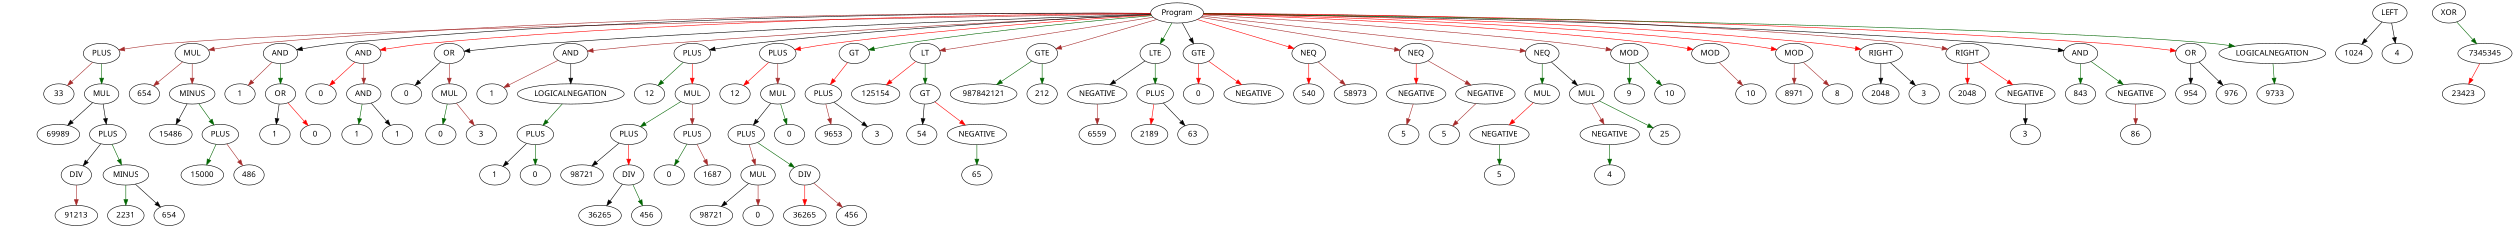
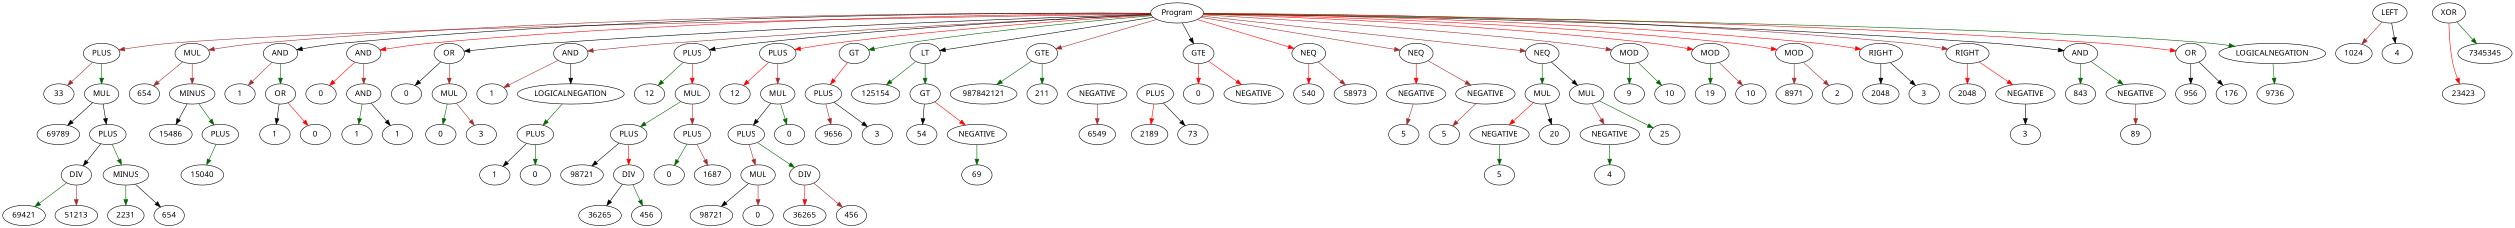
edge "LEFT" -> "1024": color black -> brown
edge "Program" -> "LT": color brown -> black
node "LTE": removed
edge "LT" -> "125154": color red -> darkgreen
edge "7345345" -> "23423": now "XOR" -> "23423"
node "212": label "212" -> "211"
node "19": added
node "8": label "8" -> "2"
node "954": label "954" -> "956"
node "976": label "976" -> "176"
node "9733": label "9733" -> "9736"
node "69989": label "69989" -> "69789"
node "9653": label "9653" -> "9656"
node "6559": label "6559" -> "6549"
node "63": label "63" -> "73"
node "20": added
node "86": label "86" -> "89"
node "15000": label "15000" -> "15040"
node "486": removed
node "65": label "65" -> "69"
node "69421": added
node "91213": label "91213" -> "51213"
